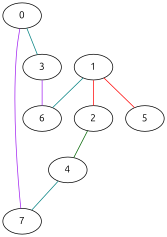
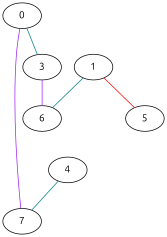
node "2": removed
